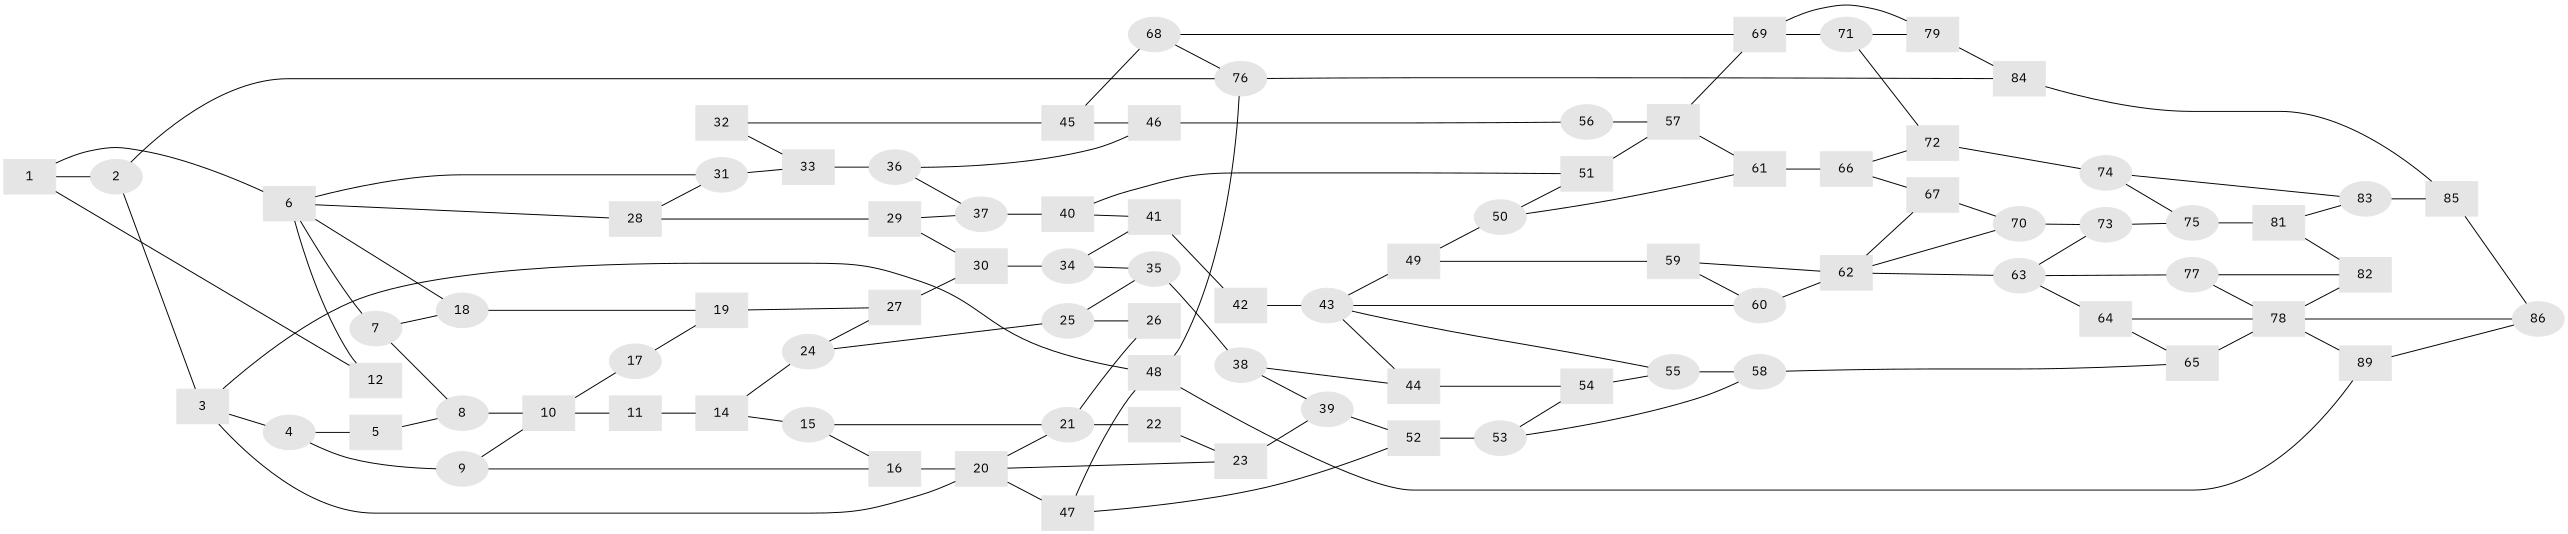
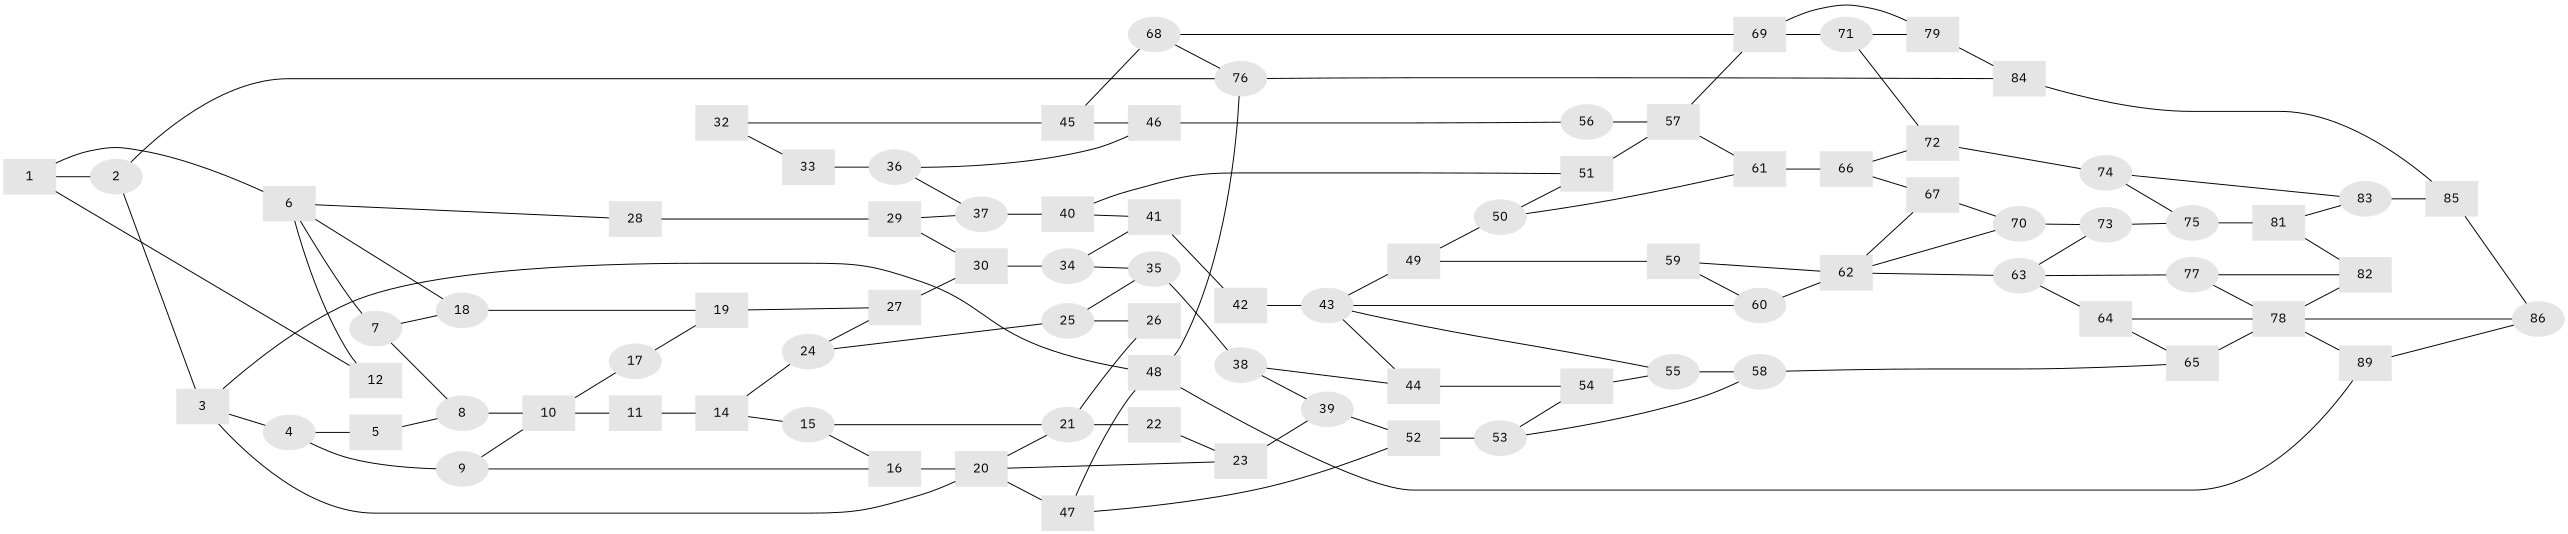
node "31": removed
